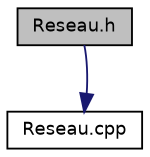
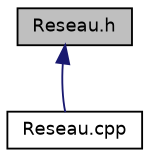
edge "Reseau.h" -> "Reseau.cpp": reversed
